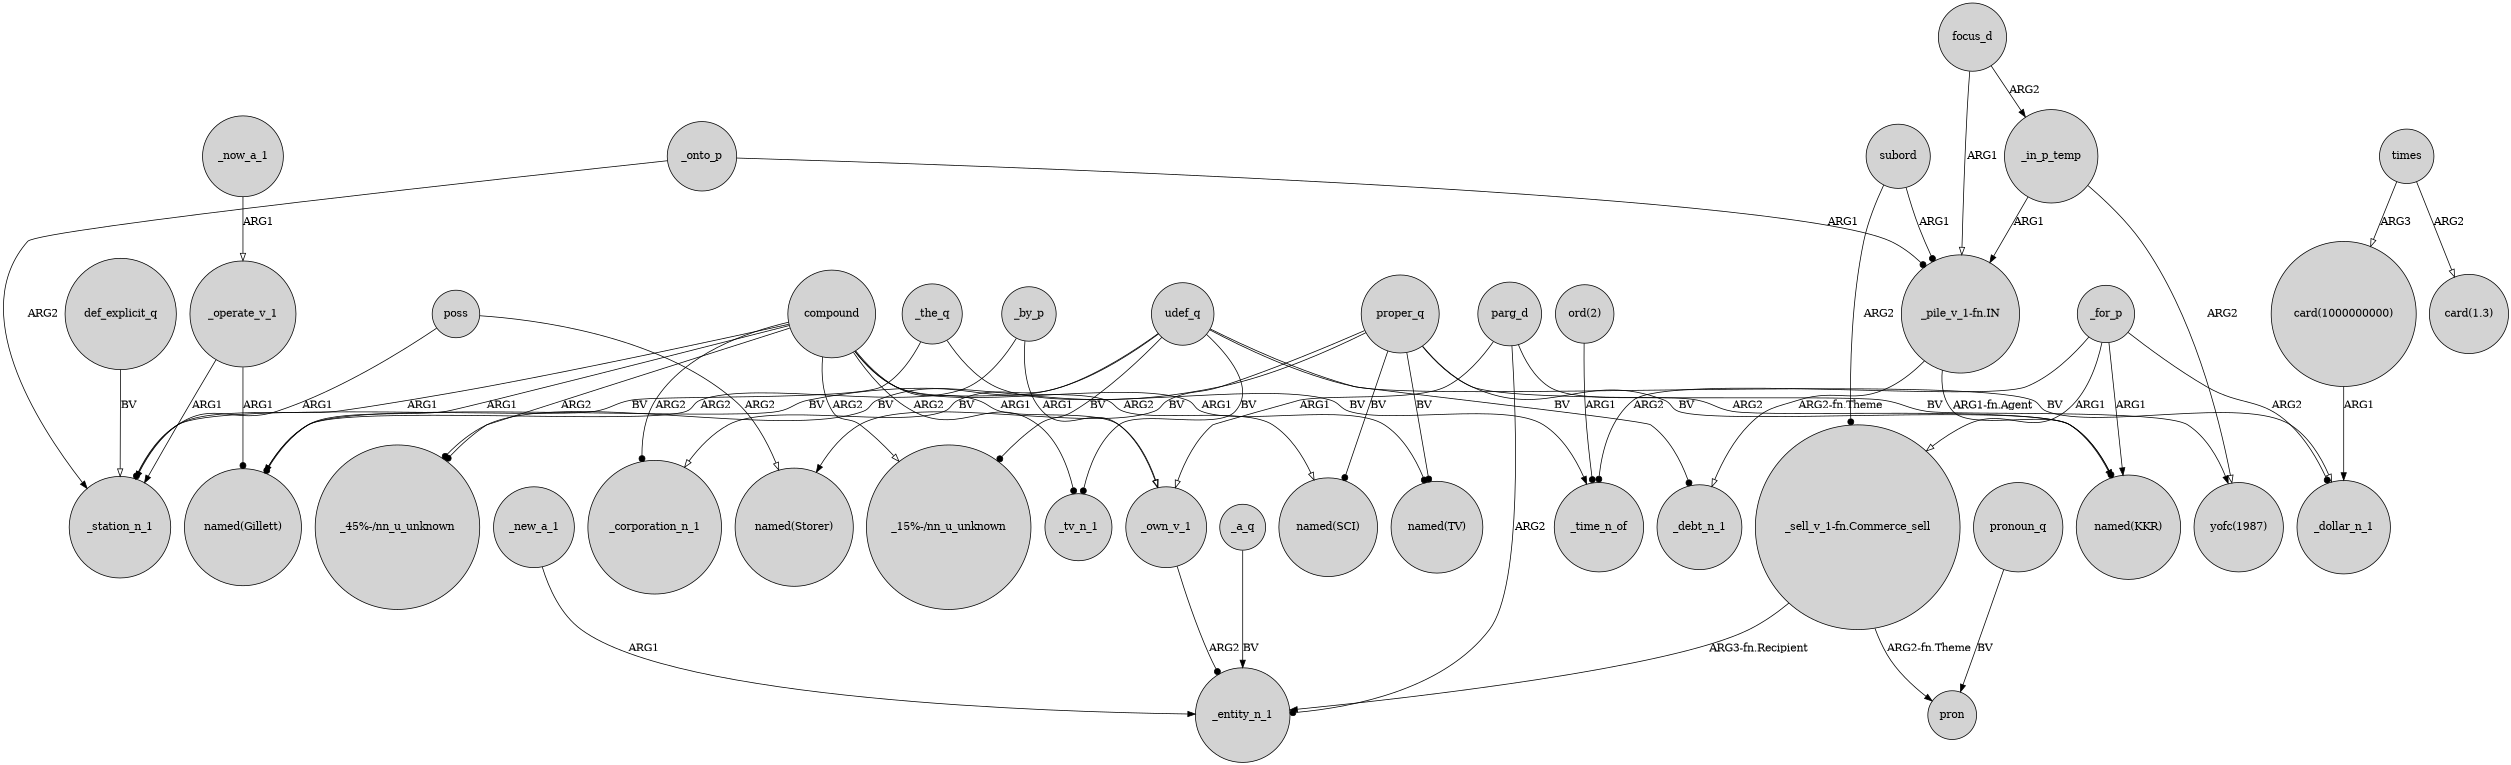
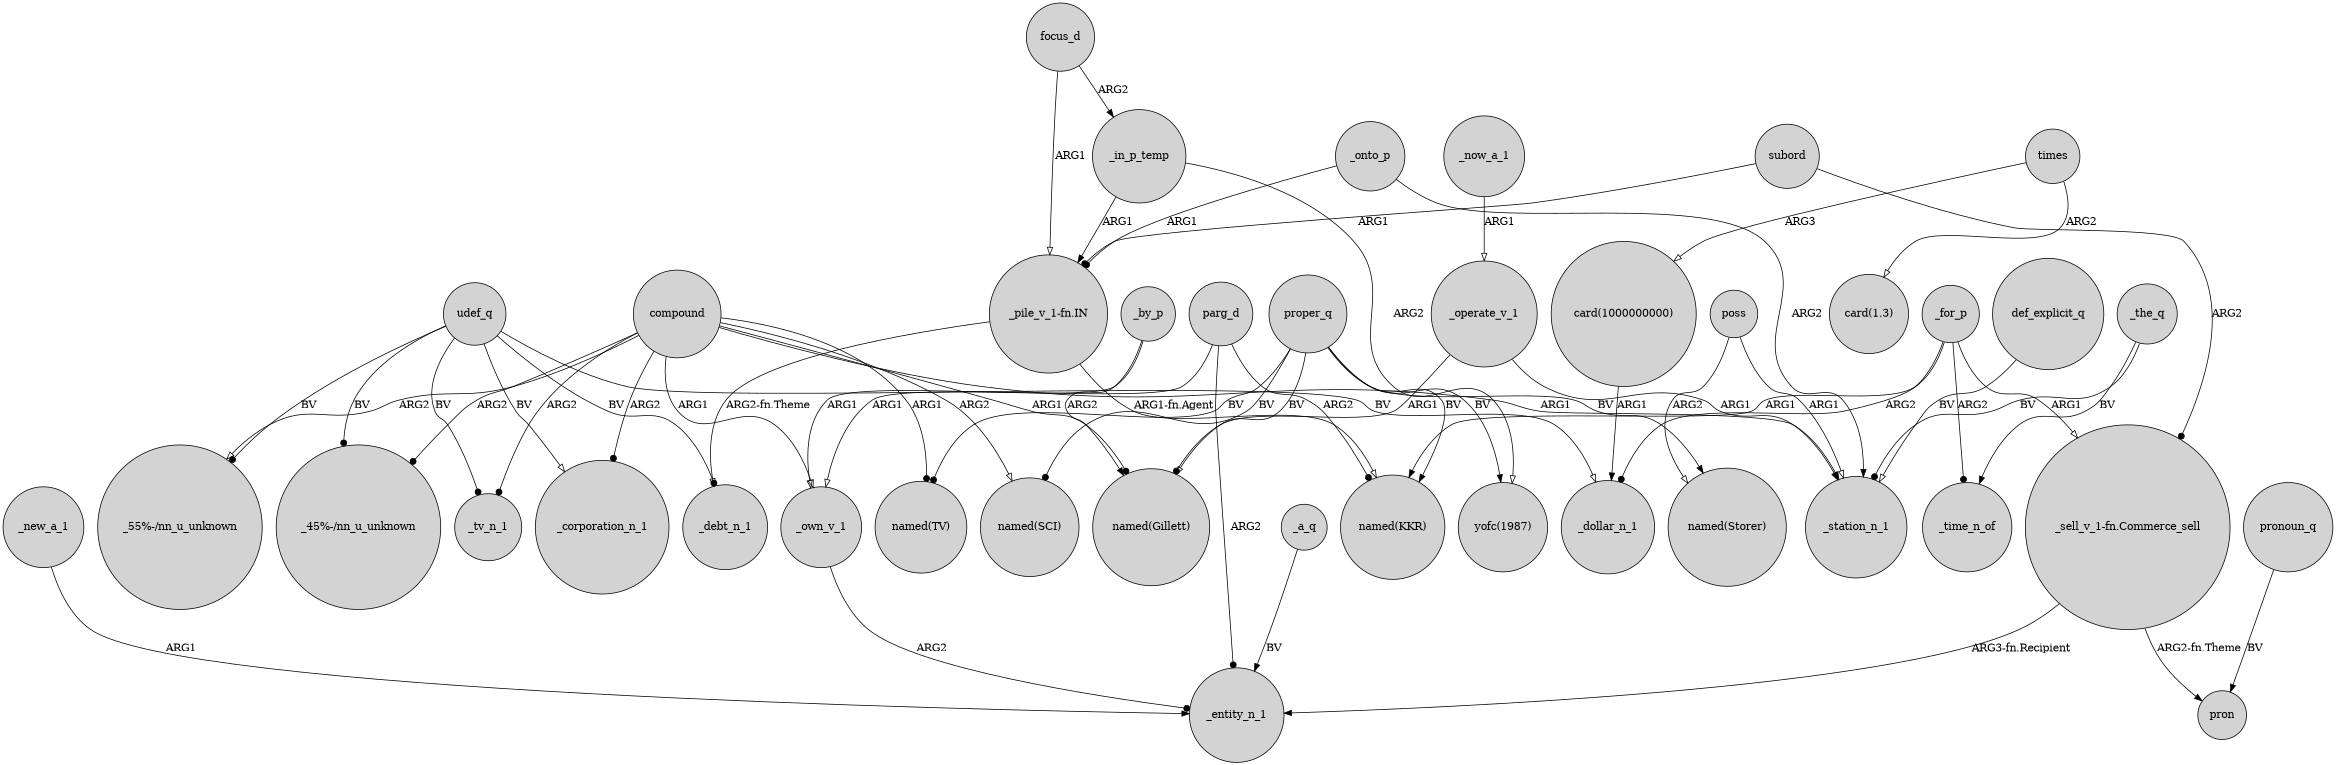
node "ord(2)": removed
node "_15%-/nn_u_unknown": label "_15%-/nn_u_unknown" -> "_55%-/nn_u_unknown"
